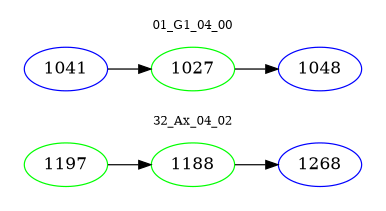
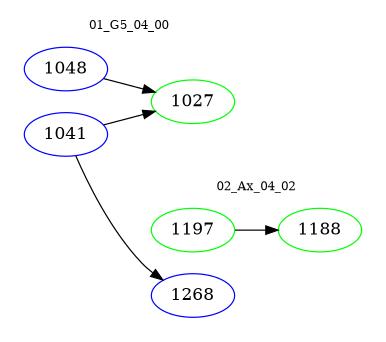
cluster "01_G1_04_00": label "01_G1_04_00" -> "01_G5_04_00"
edge "1027" -> "1048": reversed
cluster "32_Ax_04_02": label "32_Ax_04_02" -> "02_Ax_04_02"
edge "1188" -> "1268": now "1041" -> "1268"
